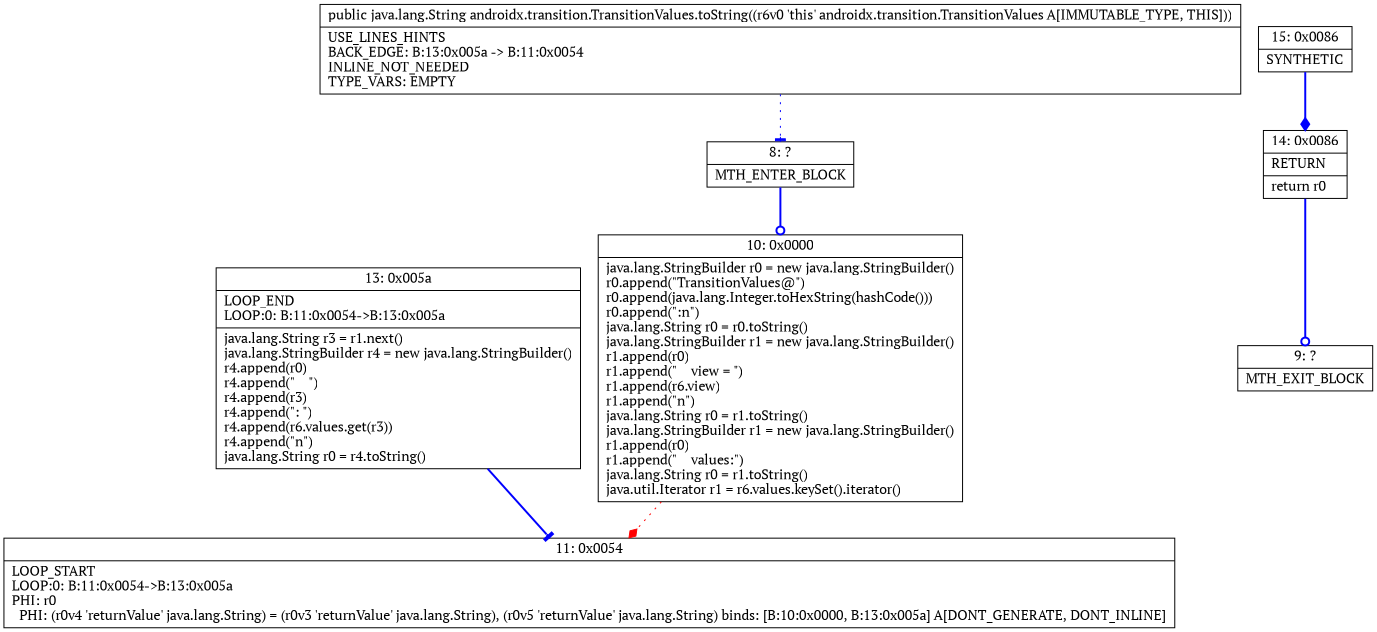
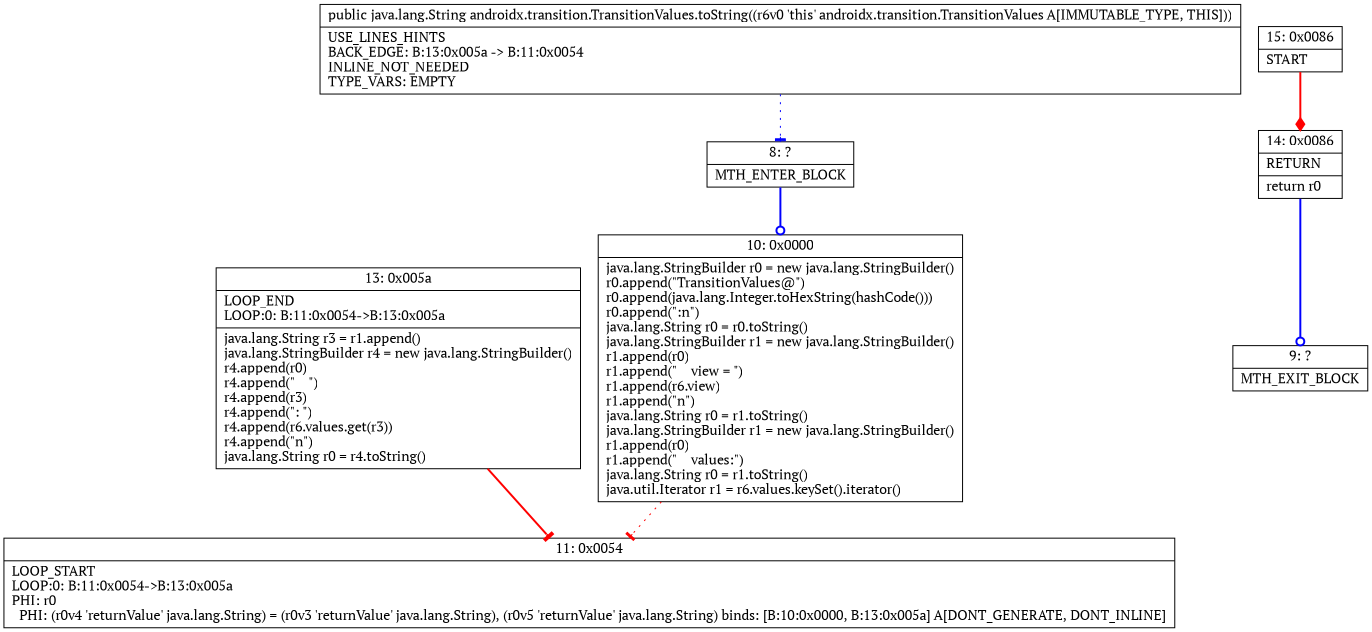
node "15: 0x0086": text "SYNTHETIC" -> "START"
edge "15: 0x0086" -> "14: 0x0086": color blue -> red
node "13: 0x005a": text "java.lang.String r3 = r1.next()" -> "java.lang.String r3 = r1.append()"
edge "13: 0x005a" -> "11: 0x0054": color blue -> red
edge "10: 0x0000" -> "11: 0x0054": arrowhead diamond -> tee
